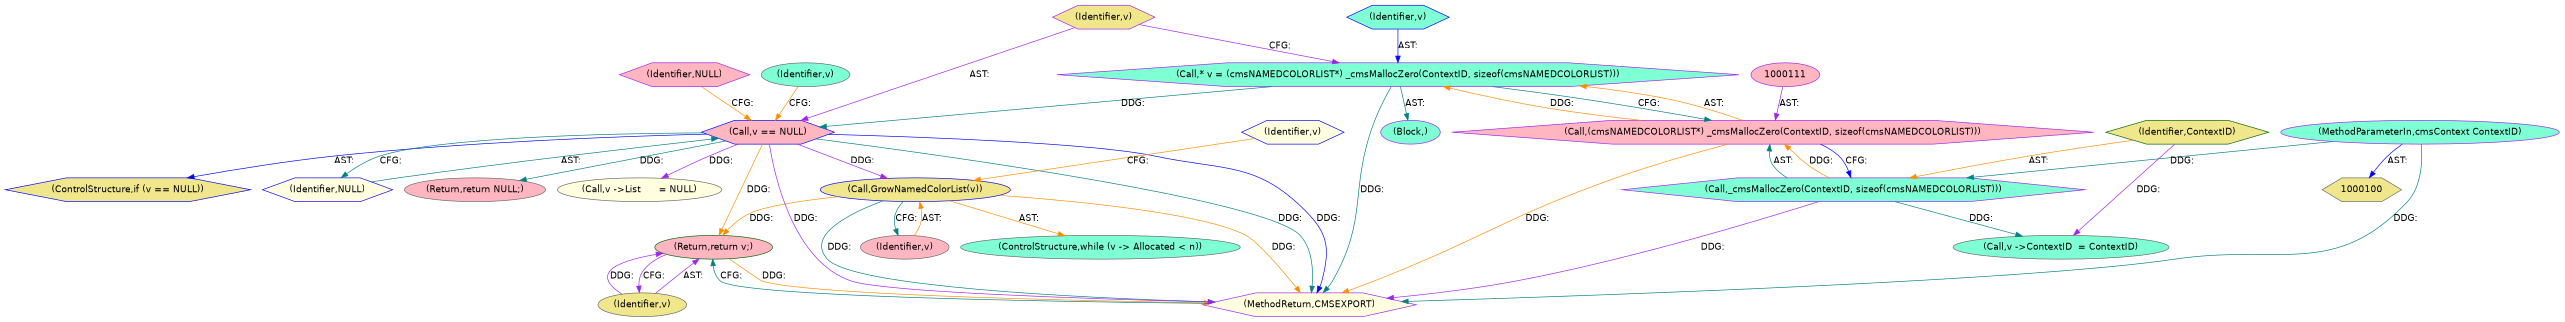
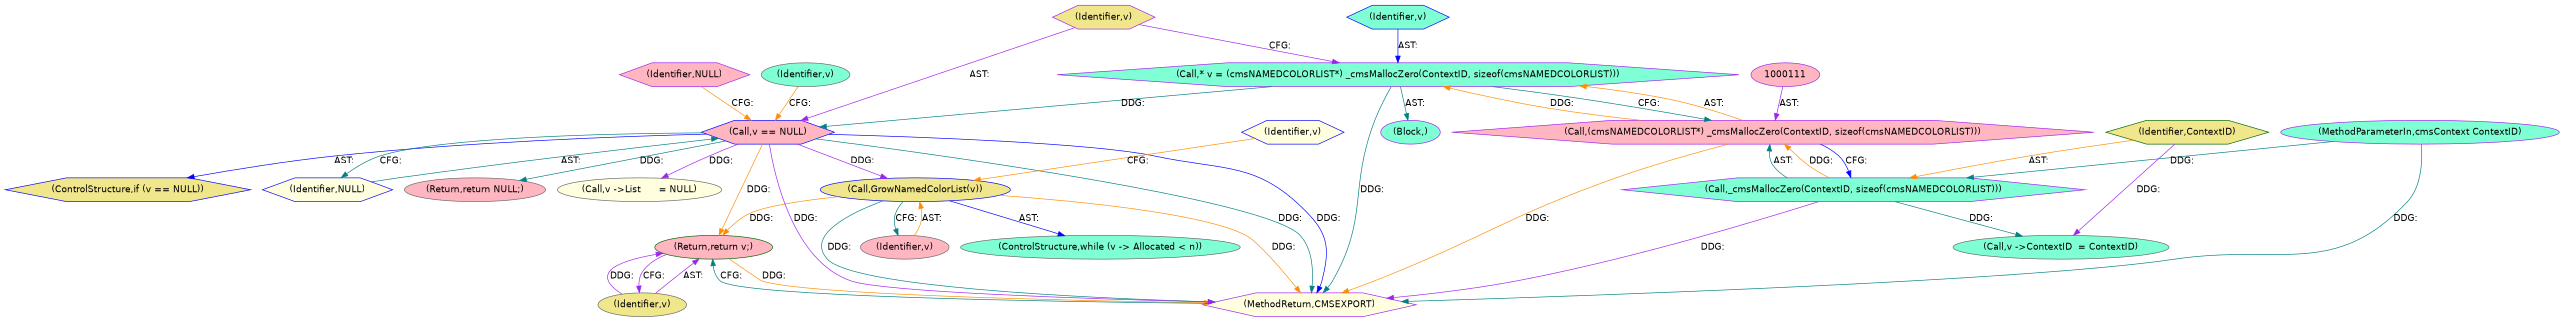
node "1000100": removed
edge "(Call,GrowNamedColorList(v))" -> "(ControlStructure,while (v -> Allocated < n))": color darkorange -> blue
